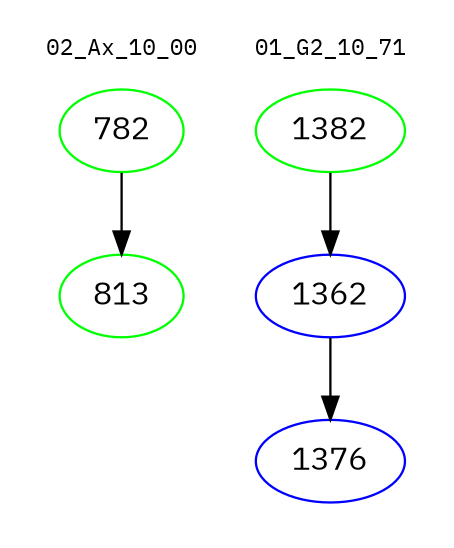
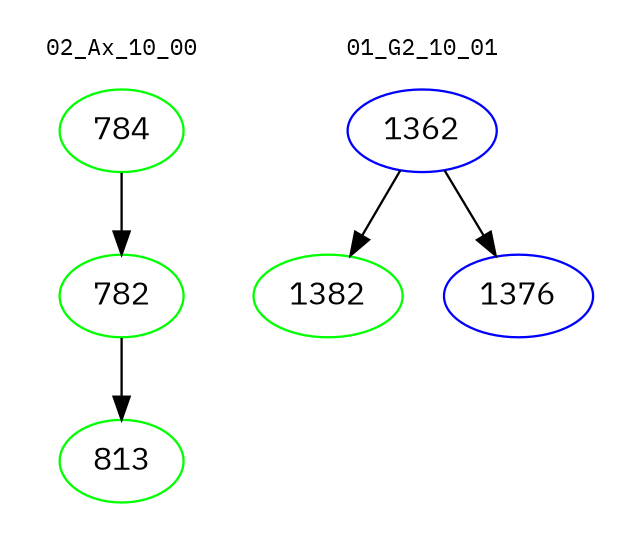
cluster "01_G2_10_71": label "01_G2_10_71" -> "01_G2_10_01"
node "784": added
edge "1382" -> "1362": reversed
